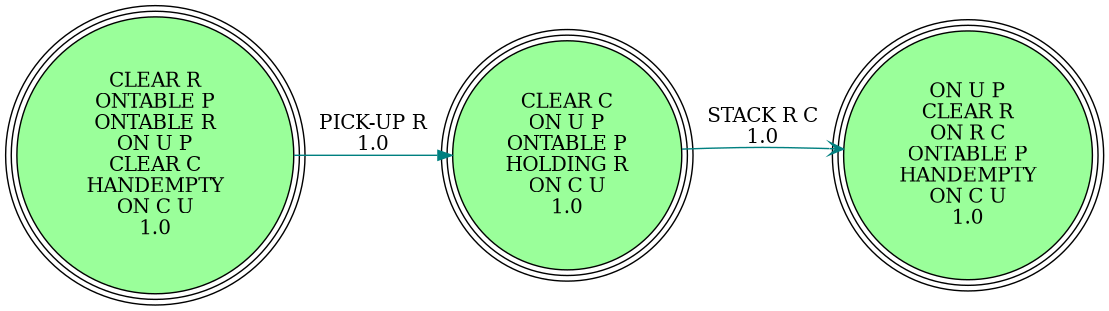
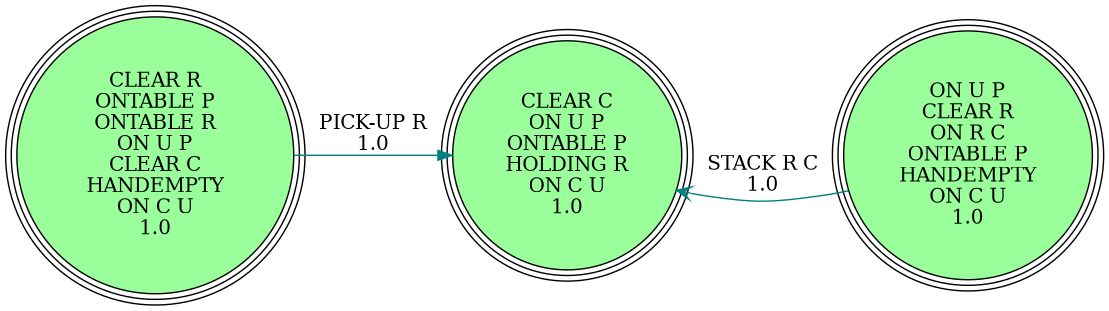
edge "CLEAR C ON U P ONTABLE P HOLDING R ON C U 1.0" -> "ON U P CLEAR R ON R C ONTABLE P HANDEMPTY ON C U 1.0": reversed
